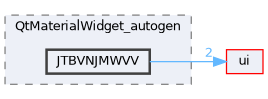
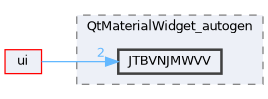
edge "JTBVNJMWVV" -> "ui": reversed
